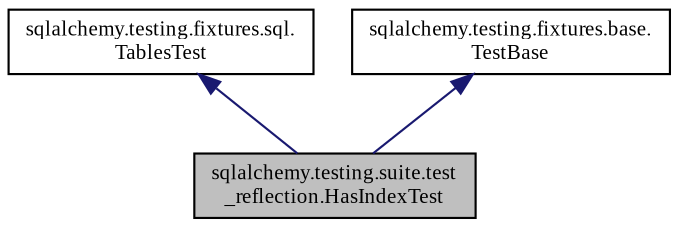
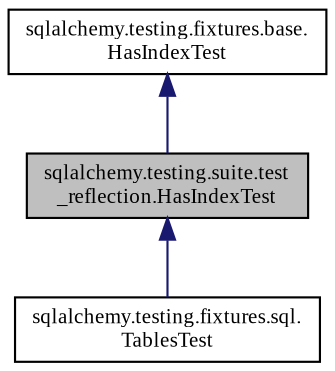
node "sqlalchemy.testing.fixtures.base. TestBase": label "sqlalchemy.testing.fixtures.base. TestBase" -> "sqlalchemy.testing.fixtures.base. HasIndexTest"
edge "sqlalchemy.testing.suite.test _reflection.HasIndexTest" -> "sqlalchemy.testing.fixtures.sql. TablesTest": reversed
